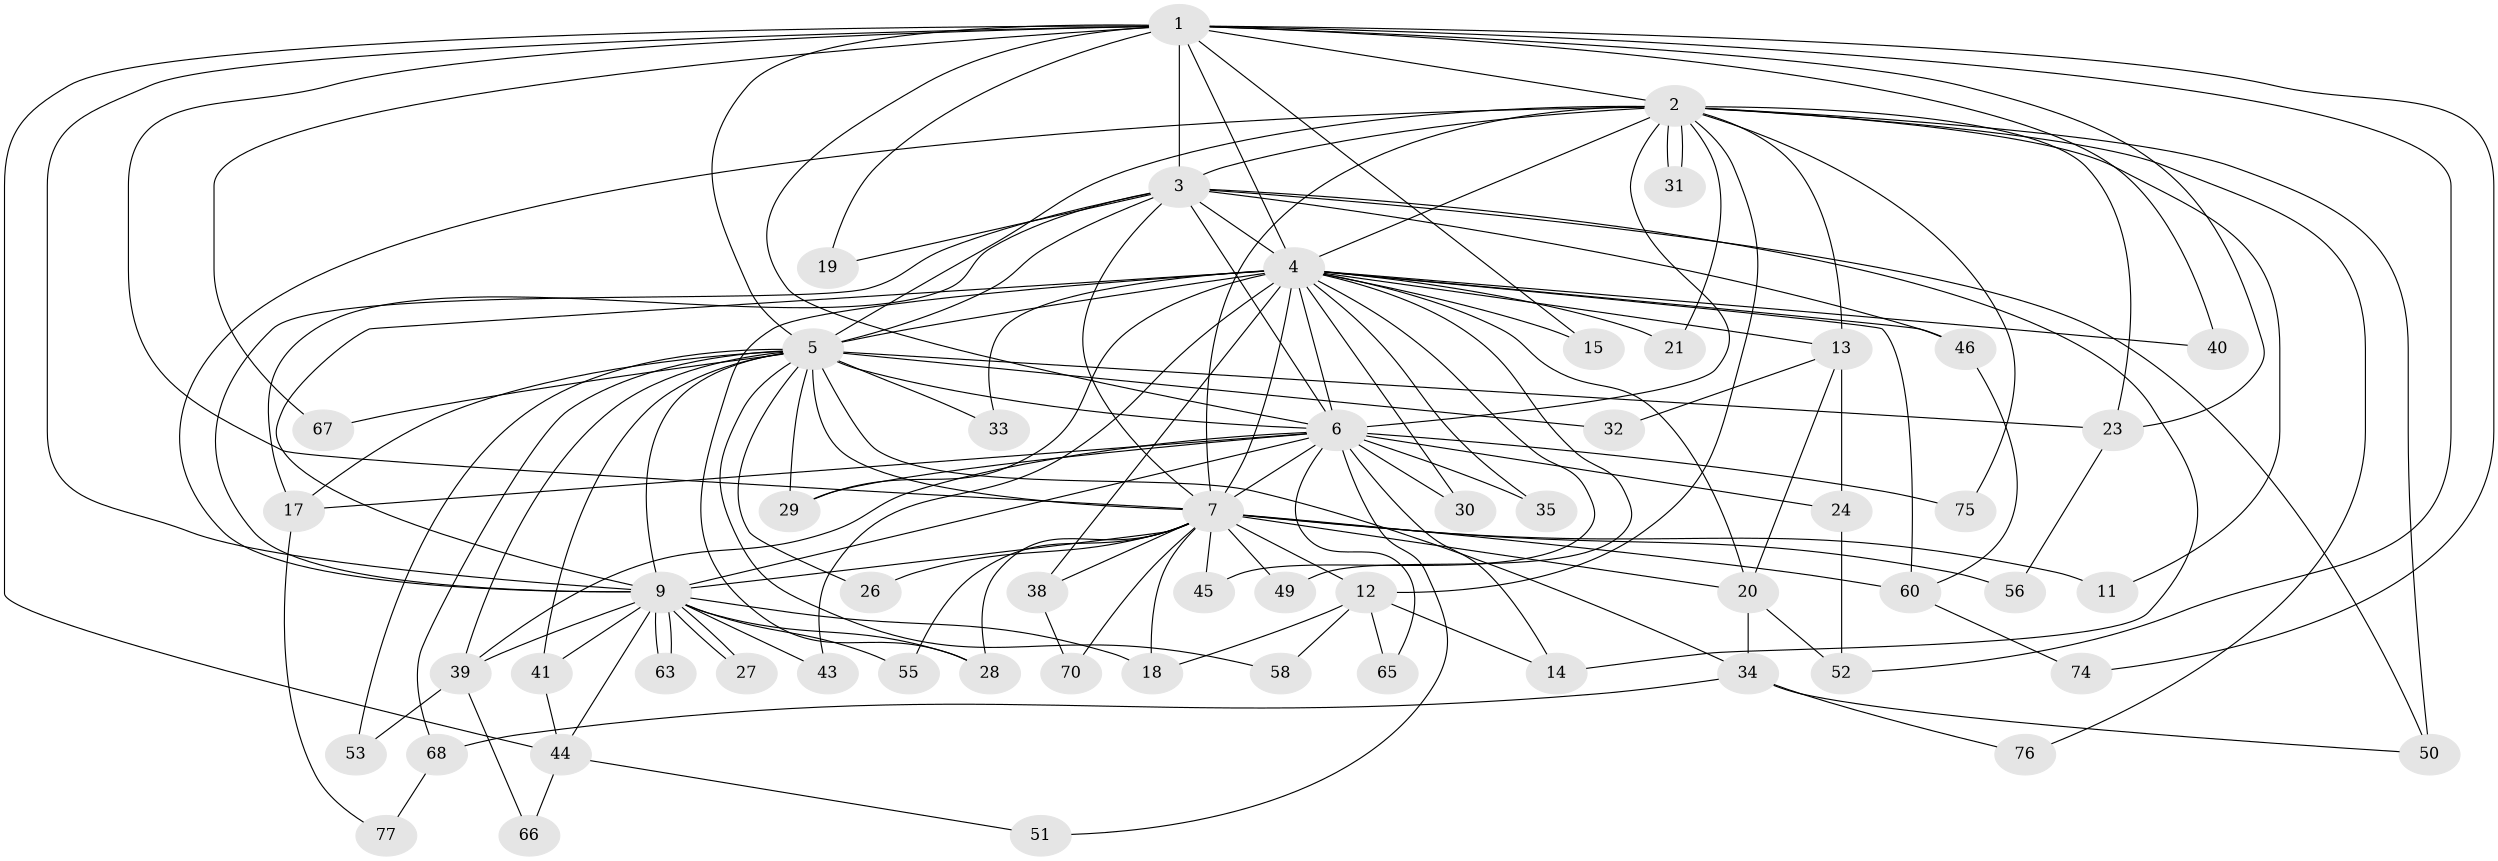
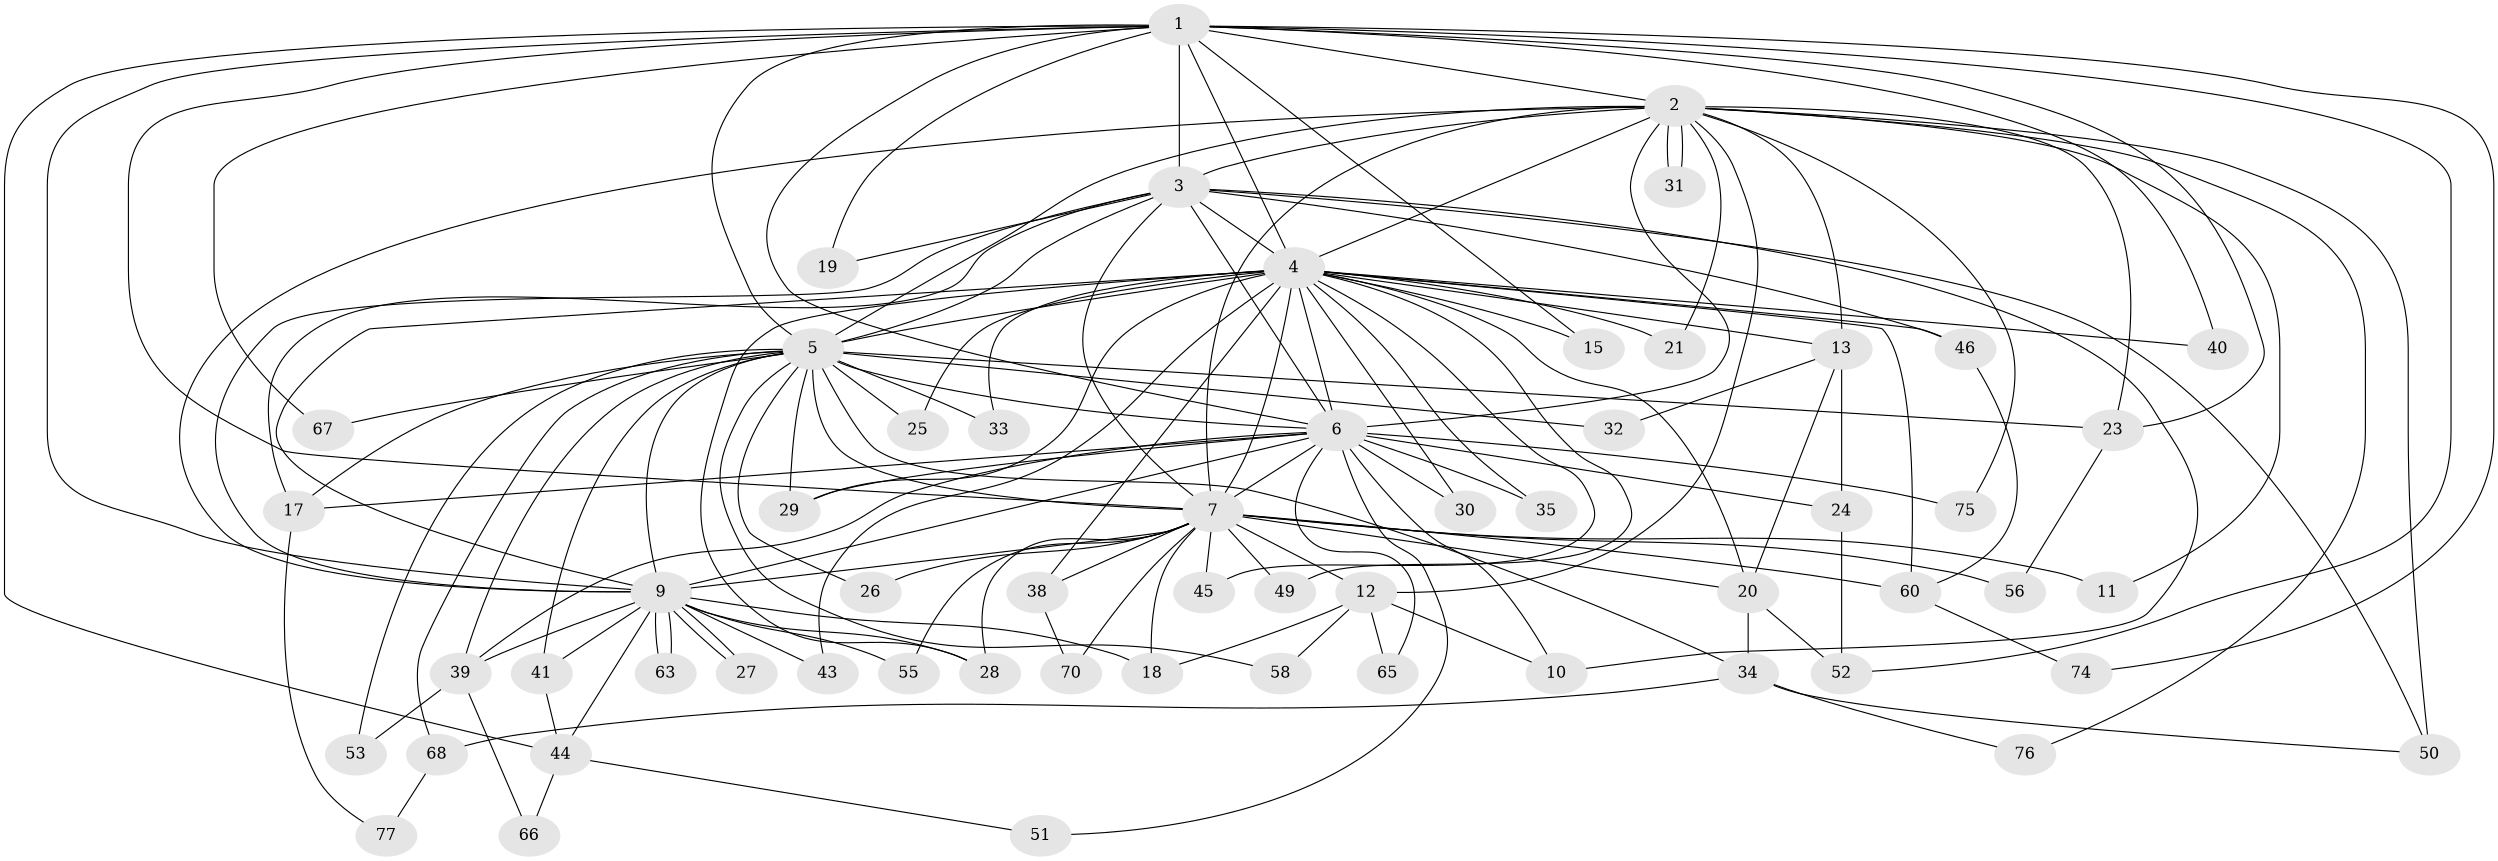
node "25": added
node "14": label "14" -> "10"
